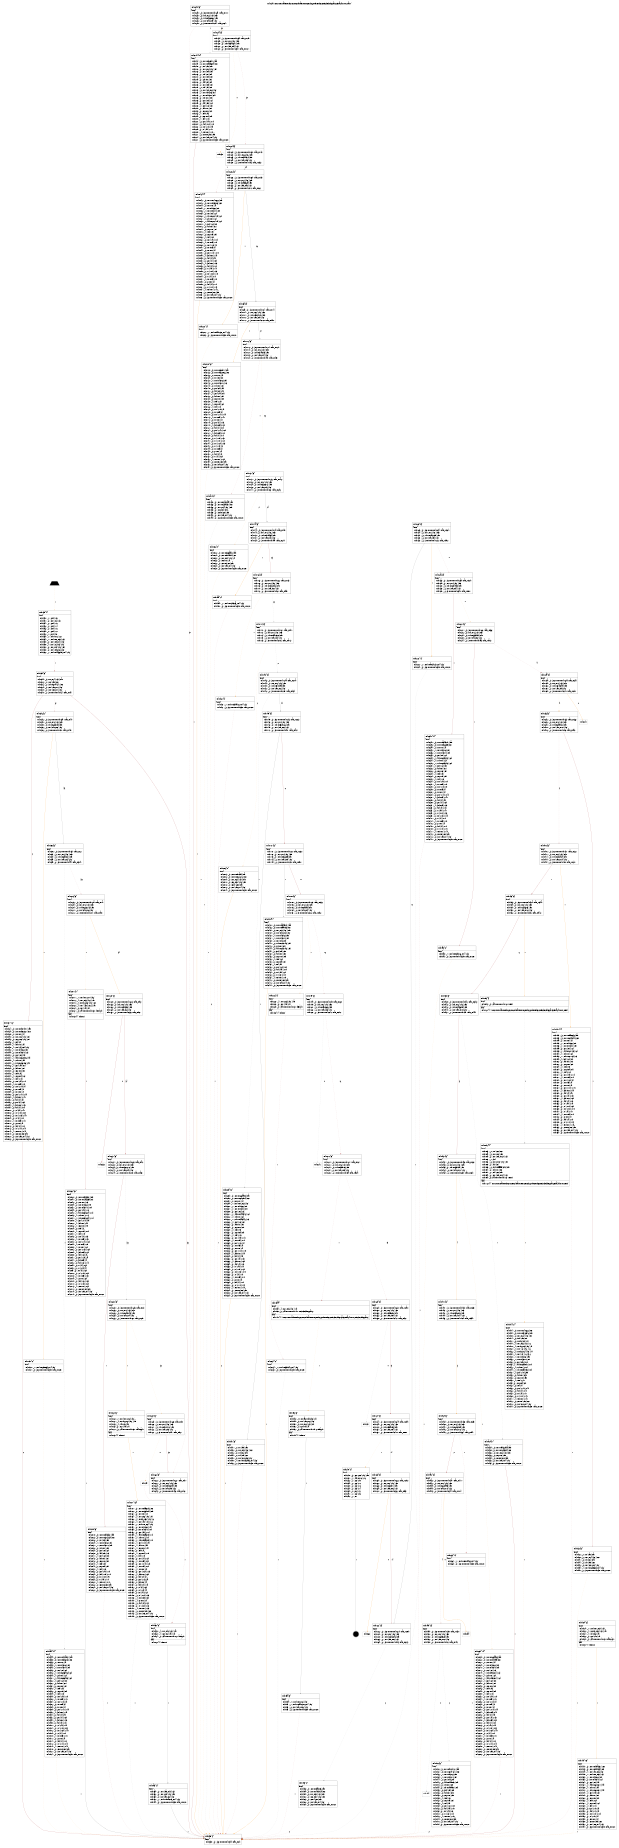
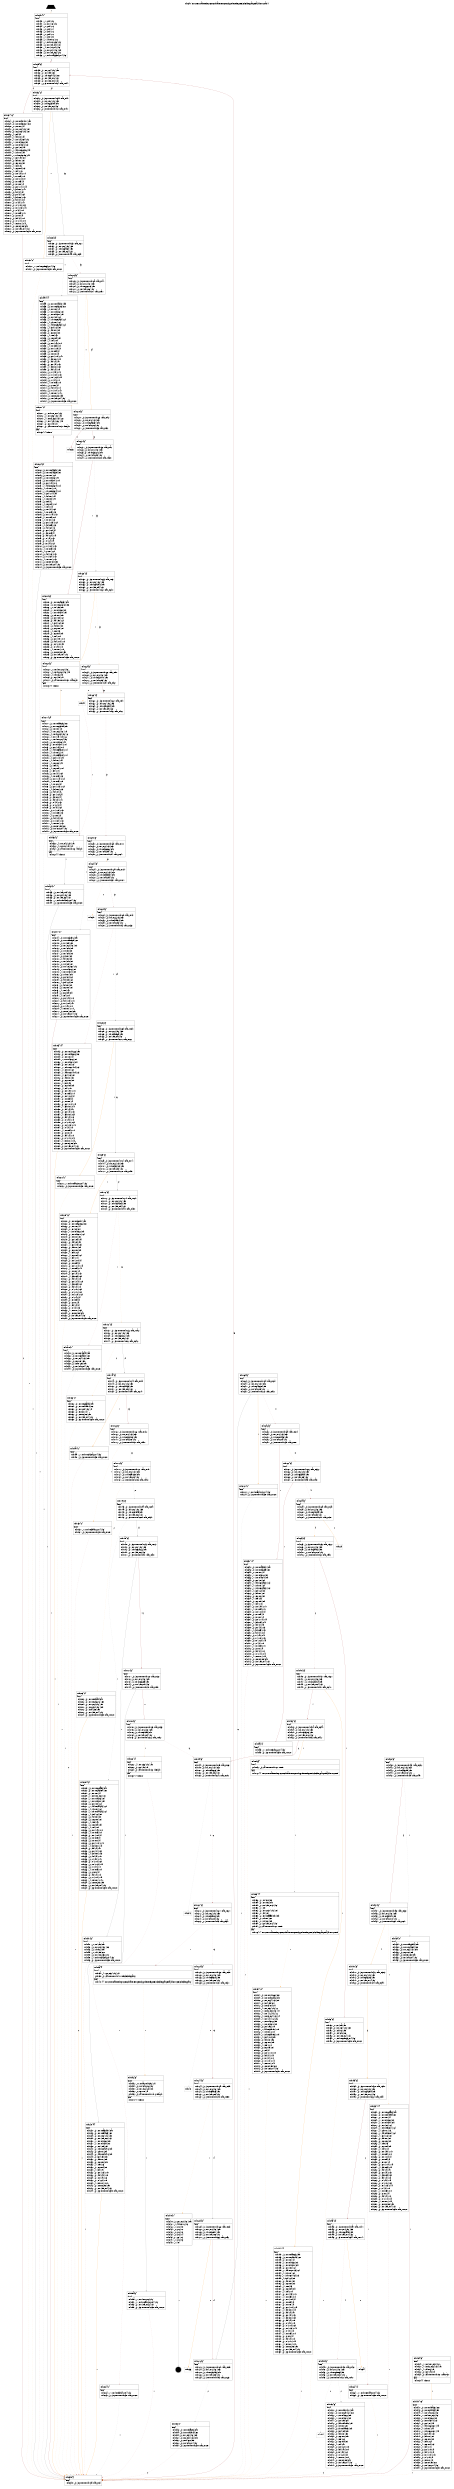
edge "0x40169b [25]" -> "0x401682 [25]": reversed
edge "0x401925 [25]" -> "0x40193e [25]": now "0x401925 [25]" -> "0x4017f9 [25]"
edge "0x4015bf [23]" -> "0x4025be [5]": reversed
